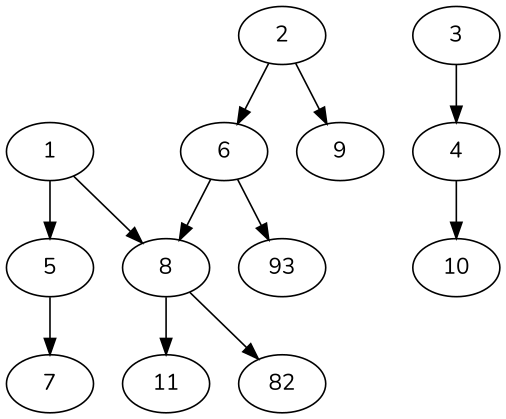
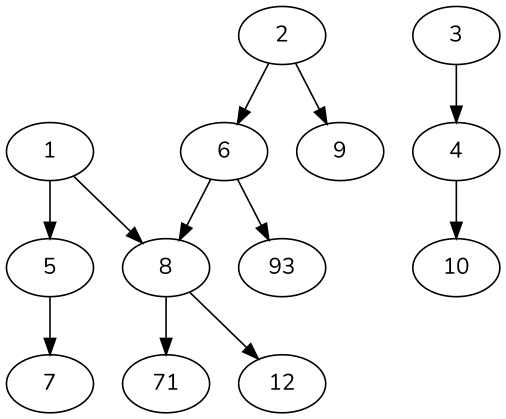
node "11": label "11" -> "71"
node "82": label "82" -> "12"
